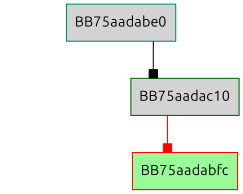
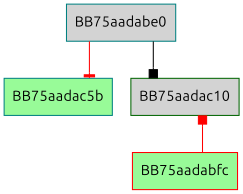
node "BB75aadac5b": added
edge "BB75aadac10" -> "BB75aadabfc": reversed
